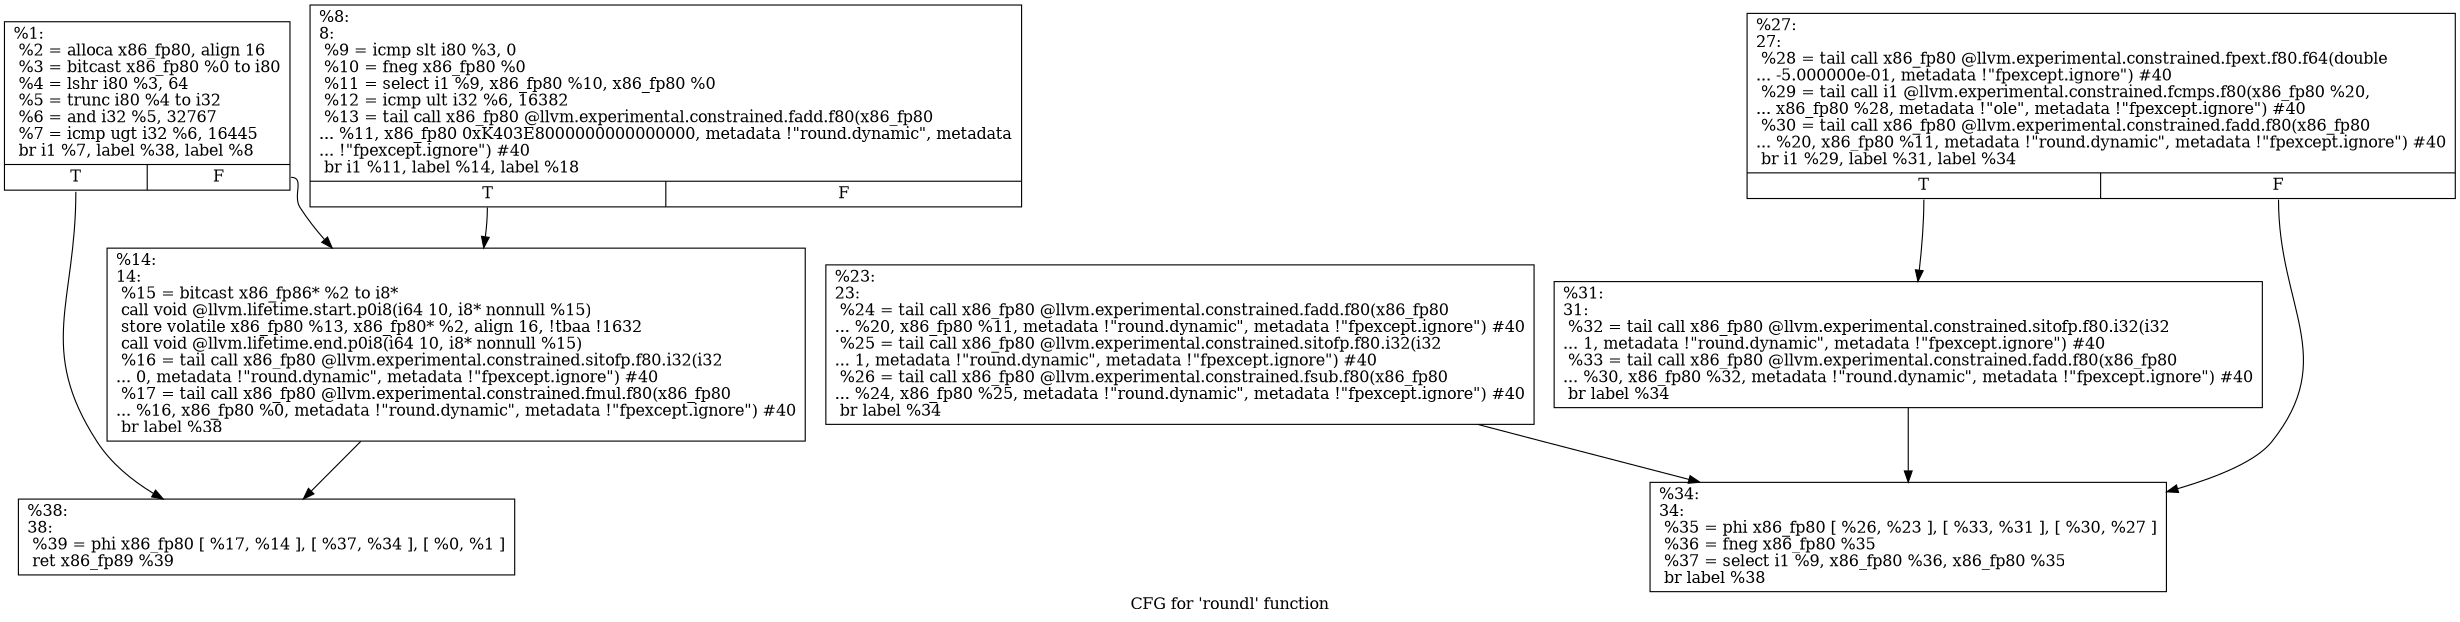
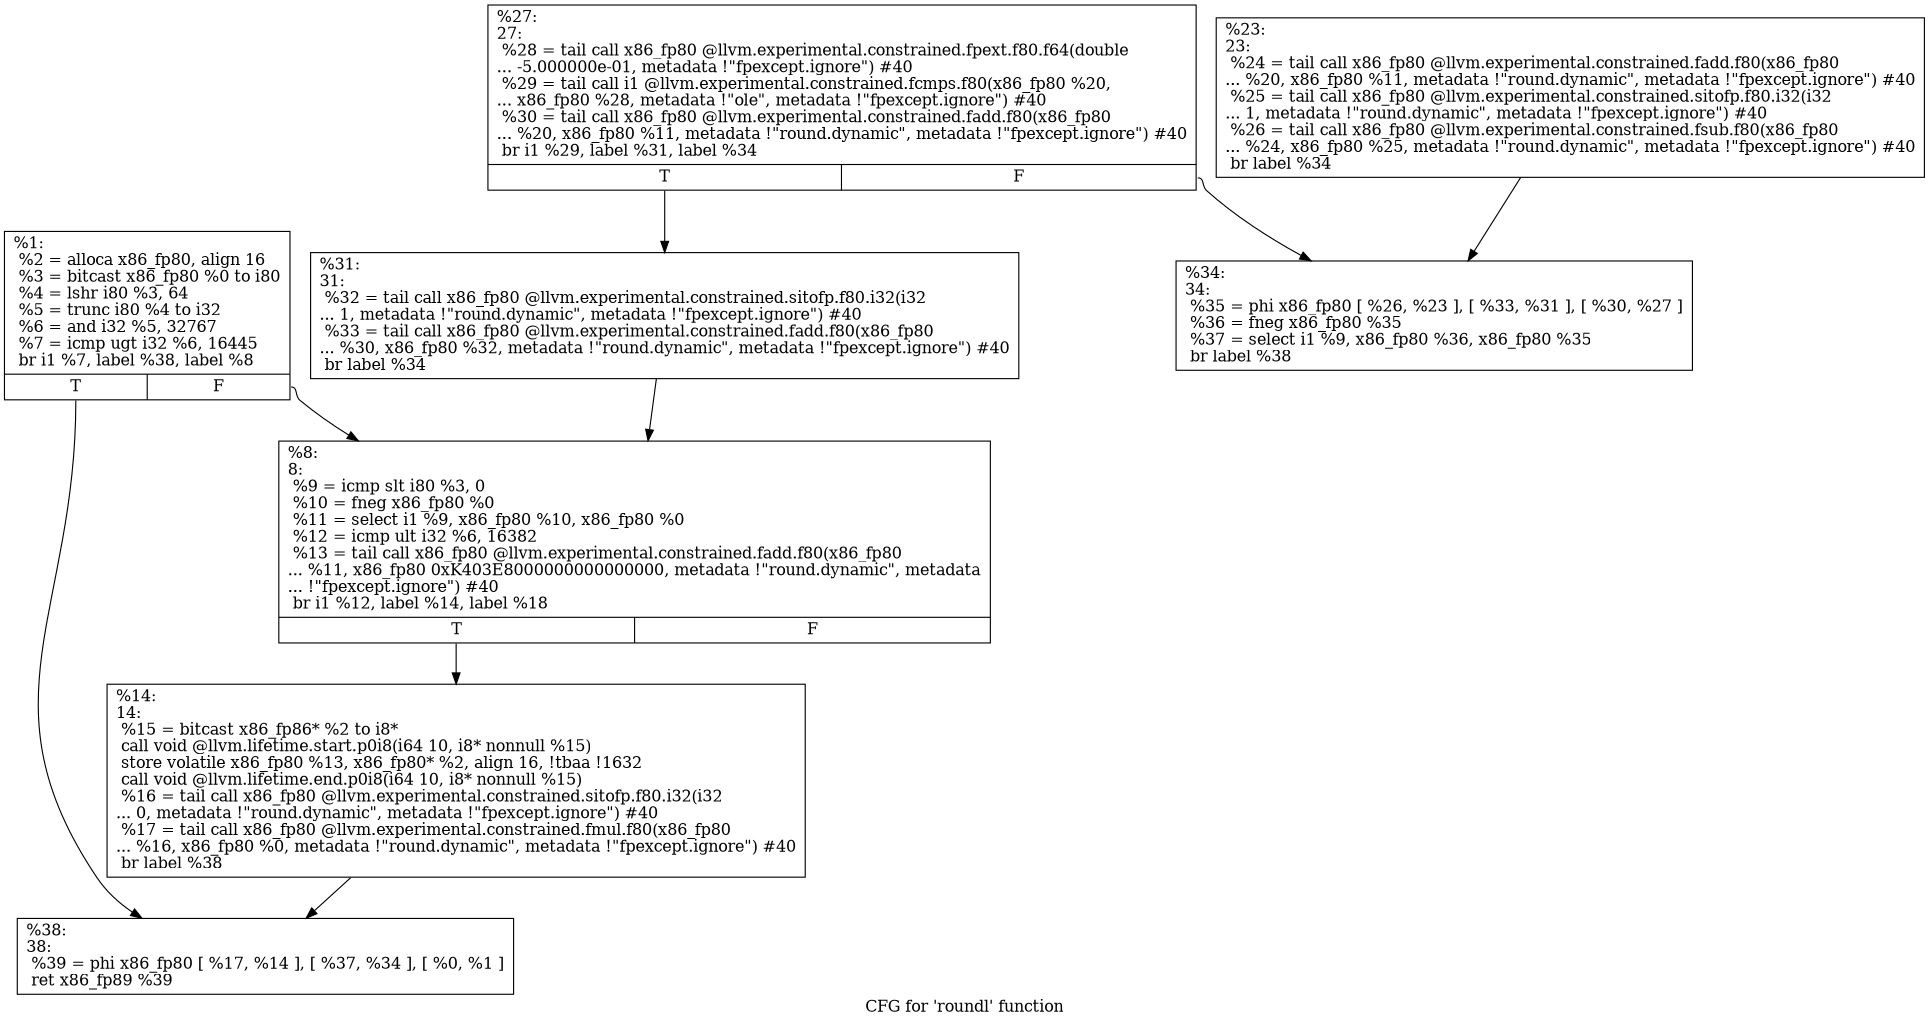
node "%8:": text "br i1 %11, label %14, label %18" -> "br i1 %12, label %14, label %18"
edge "%1:" -> "%14:": now "%1:" -> "%8:"
edge "%31:" -> "%34:": now "%31:" -> "%8:"
